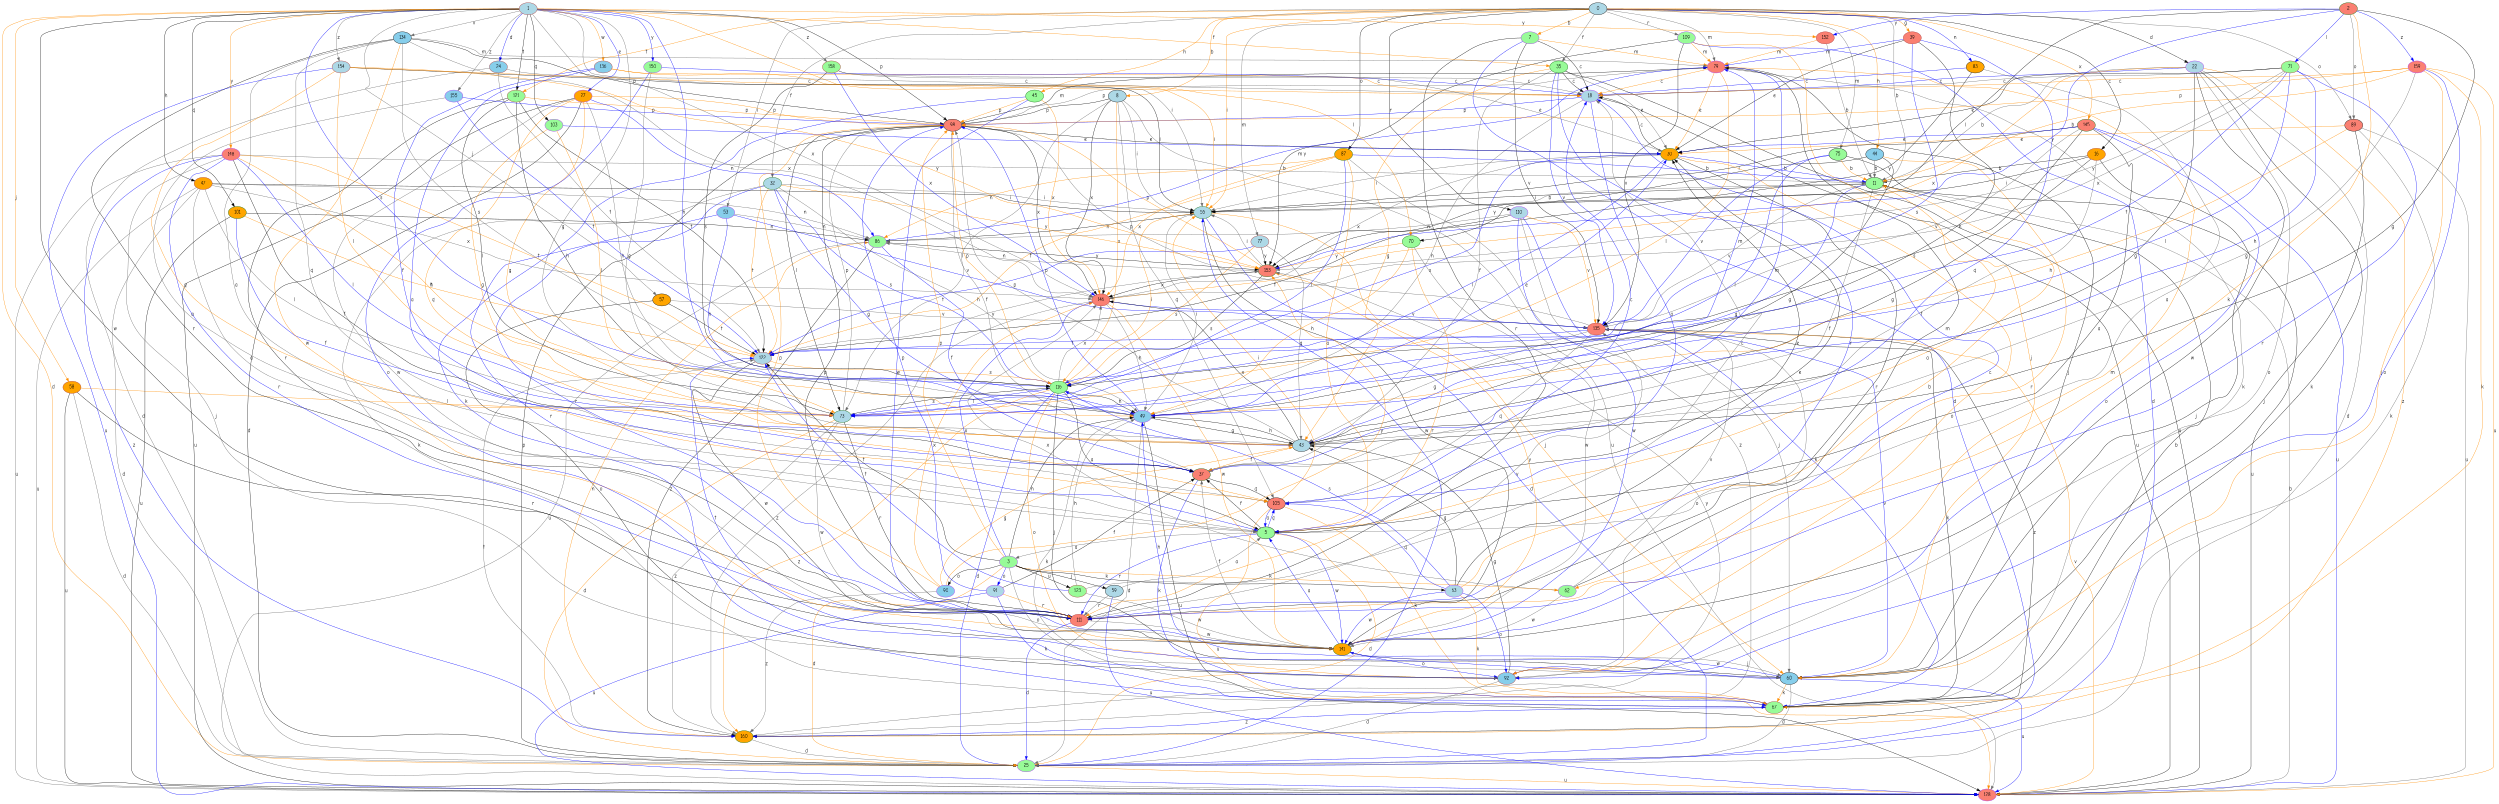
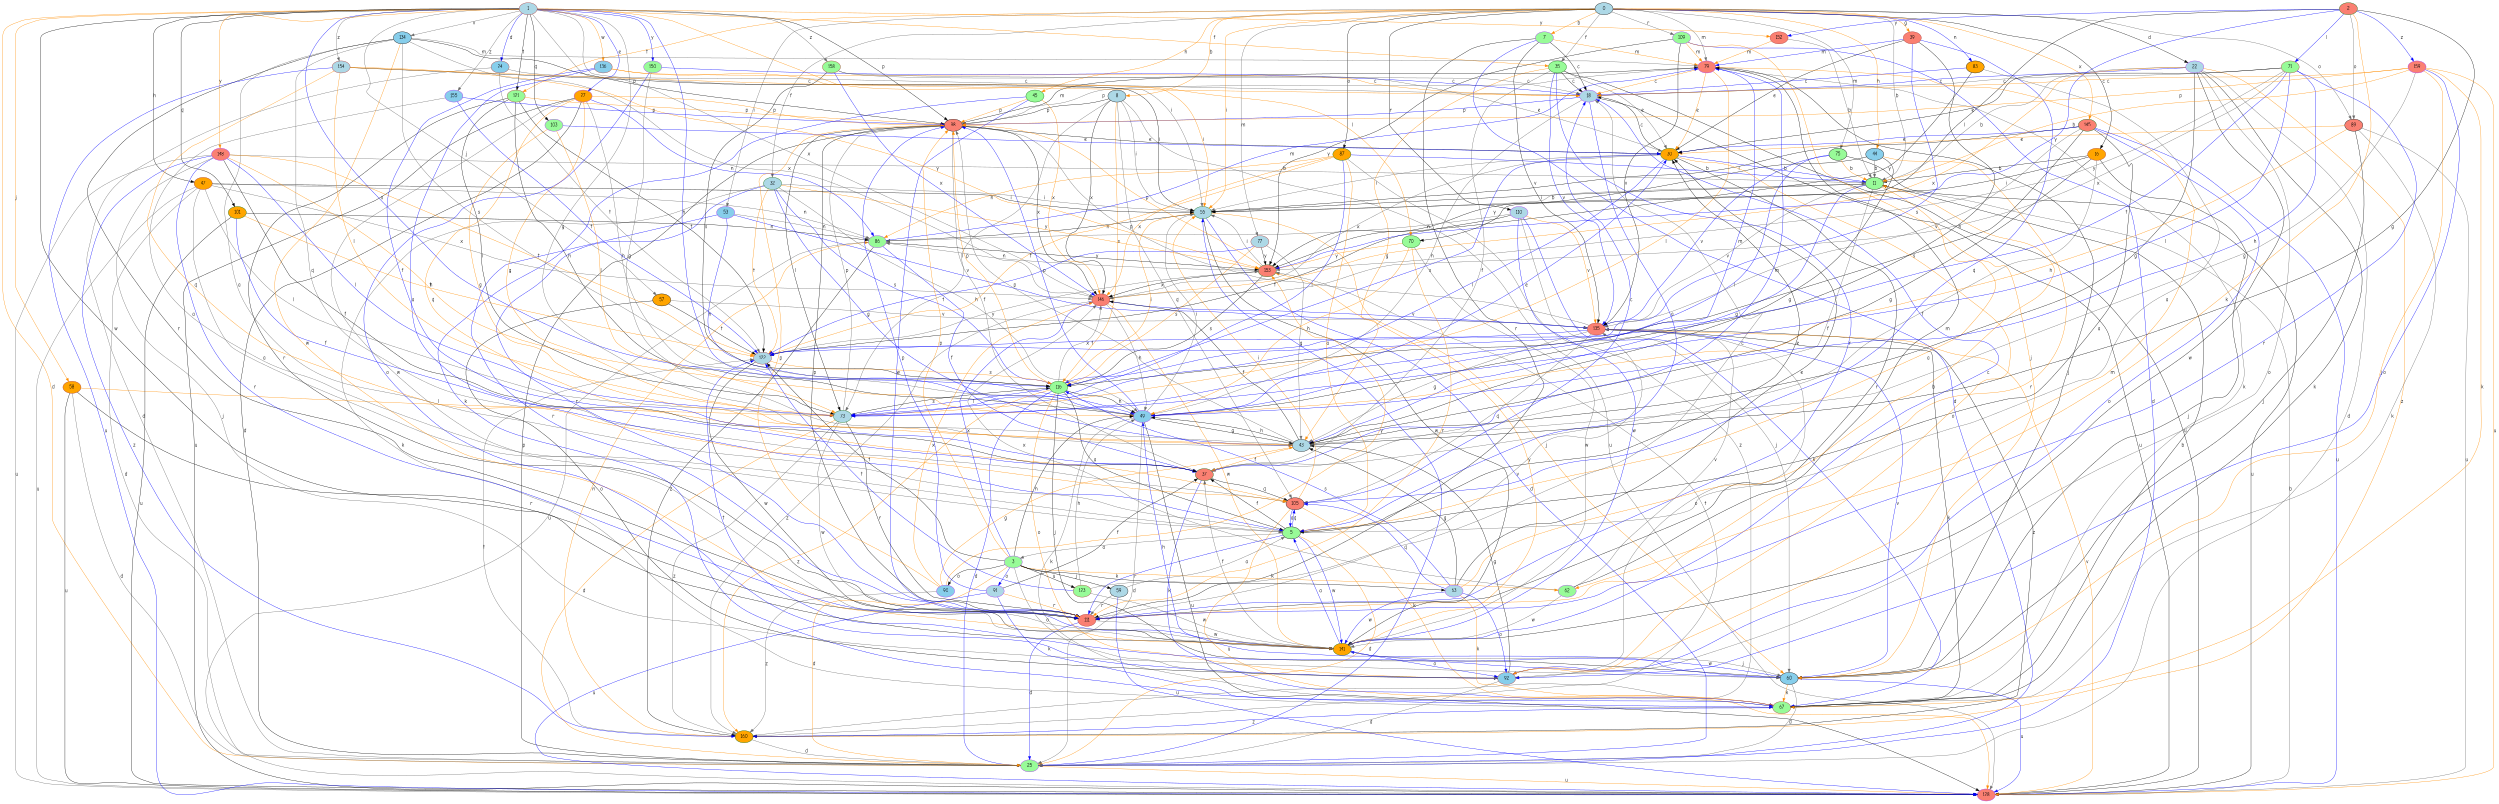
edge "43" -> "146": label "x" -> "f"
edge "160" -> "153": label "y" -> "t"
